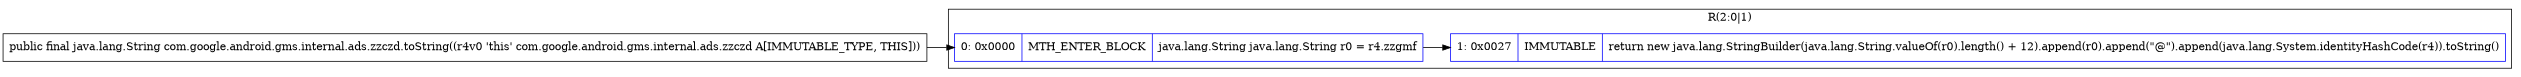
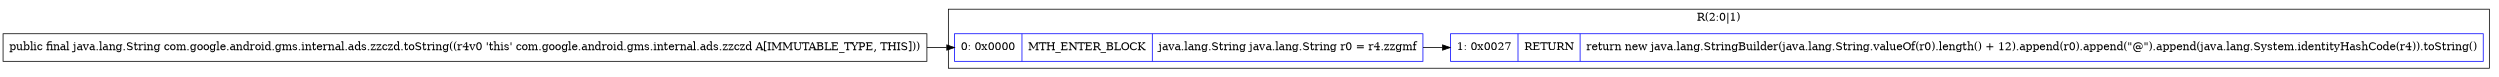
node "1: 0x0027": text "IMMUTABLE" -> "RETURN"
